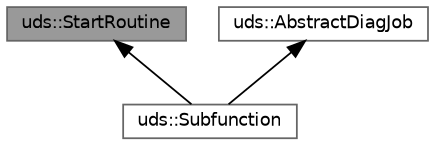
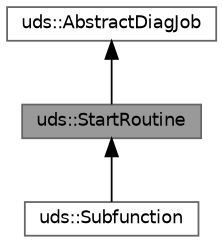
edge "uds::Subfunction" -> "uds::AbstractDiagJob": now "uds::StartRoutine" -> "uds::AbstractDiagJob"
